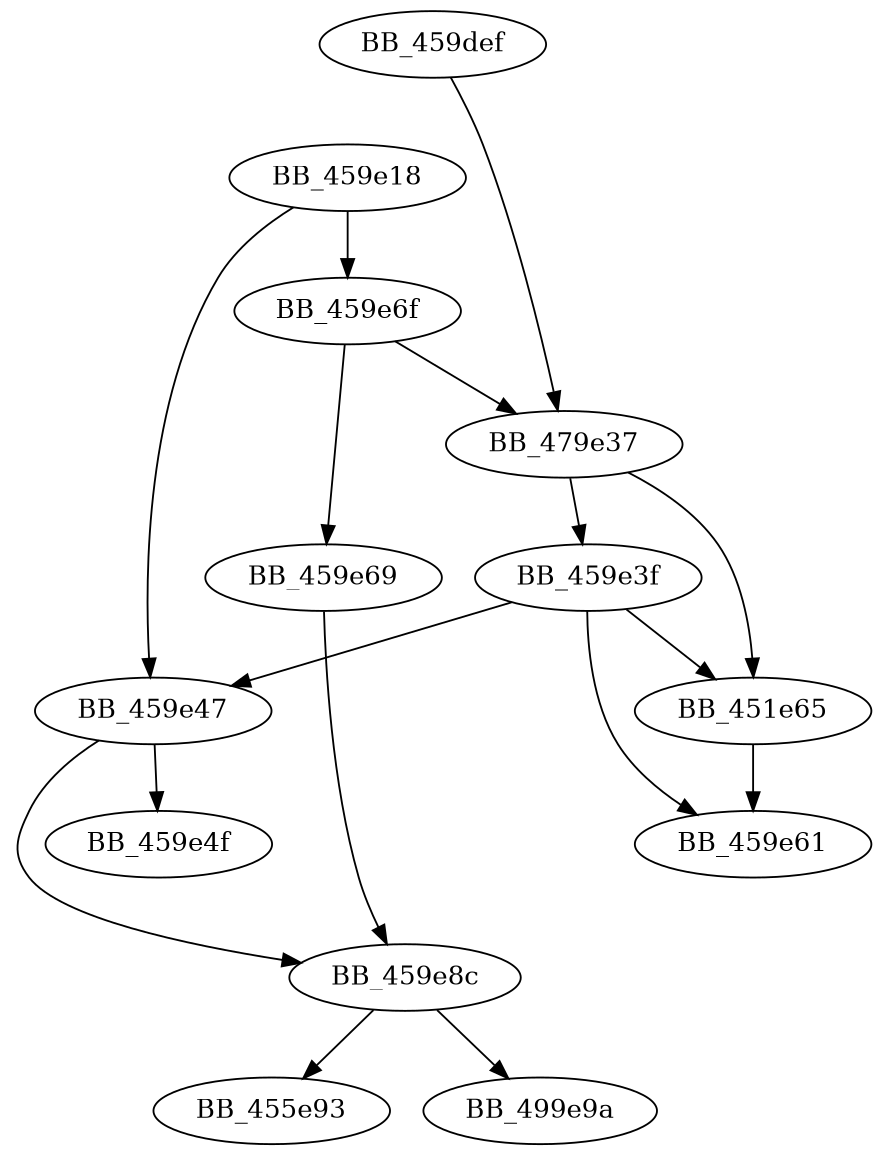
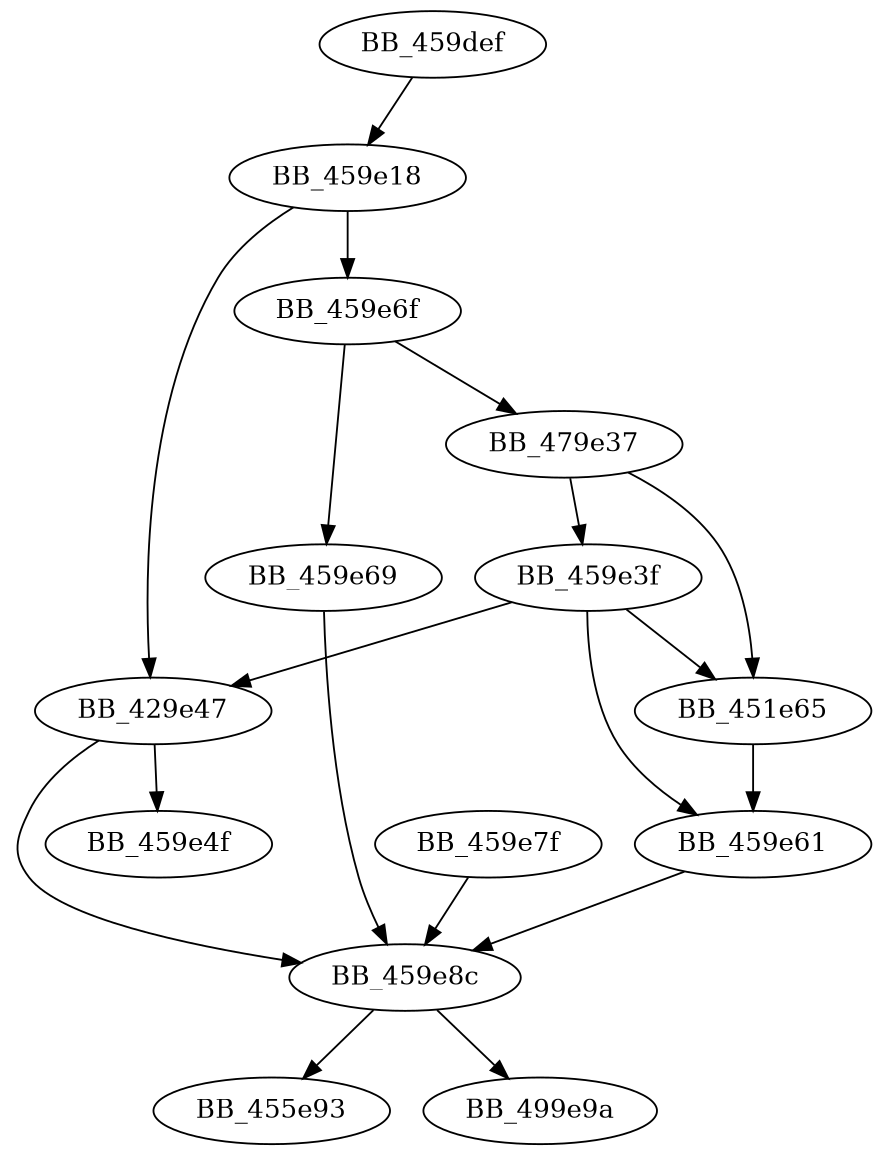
edge "BB_459def" -> "BB_479e37": now "BB_459def" -> "BB_459e18"
node "BB_459e47": label "BB_459e47" -> "BB_429e47"
node "BB_459e7f": added
edge "BB_459e61" -> "BB_459e8c": added
